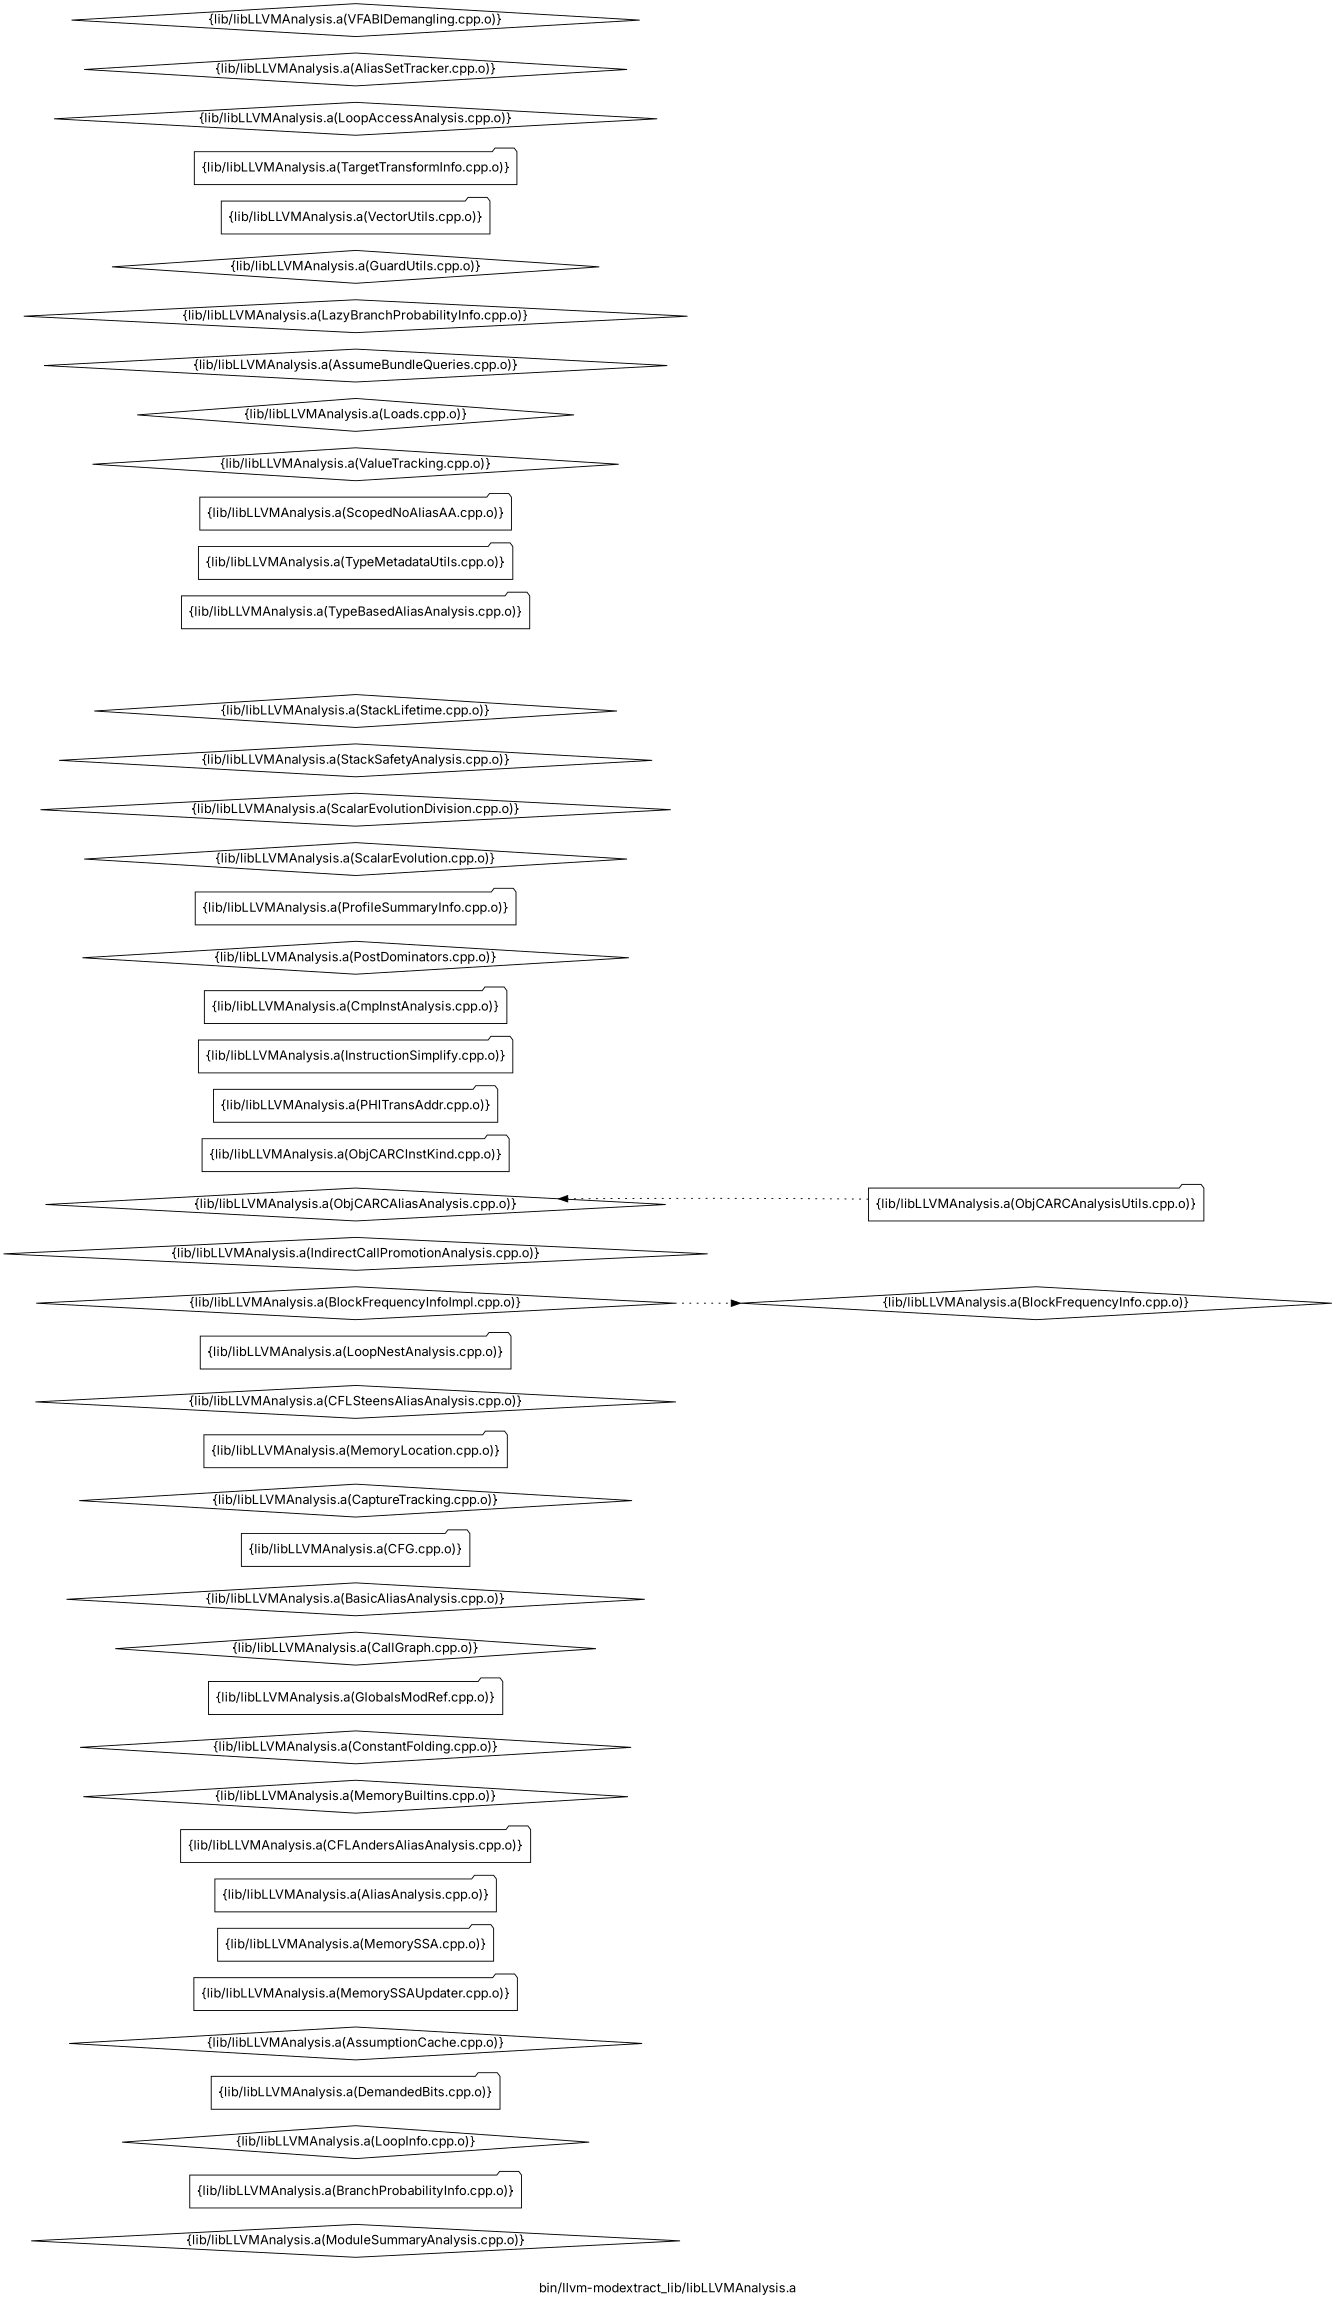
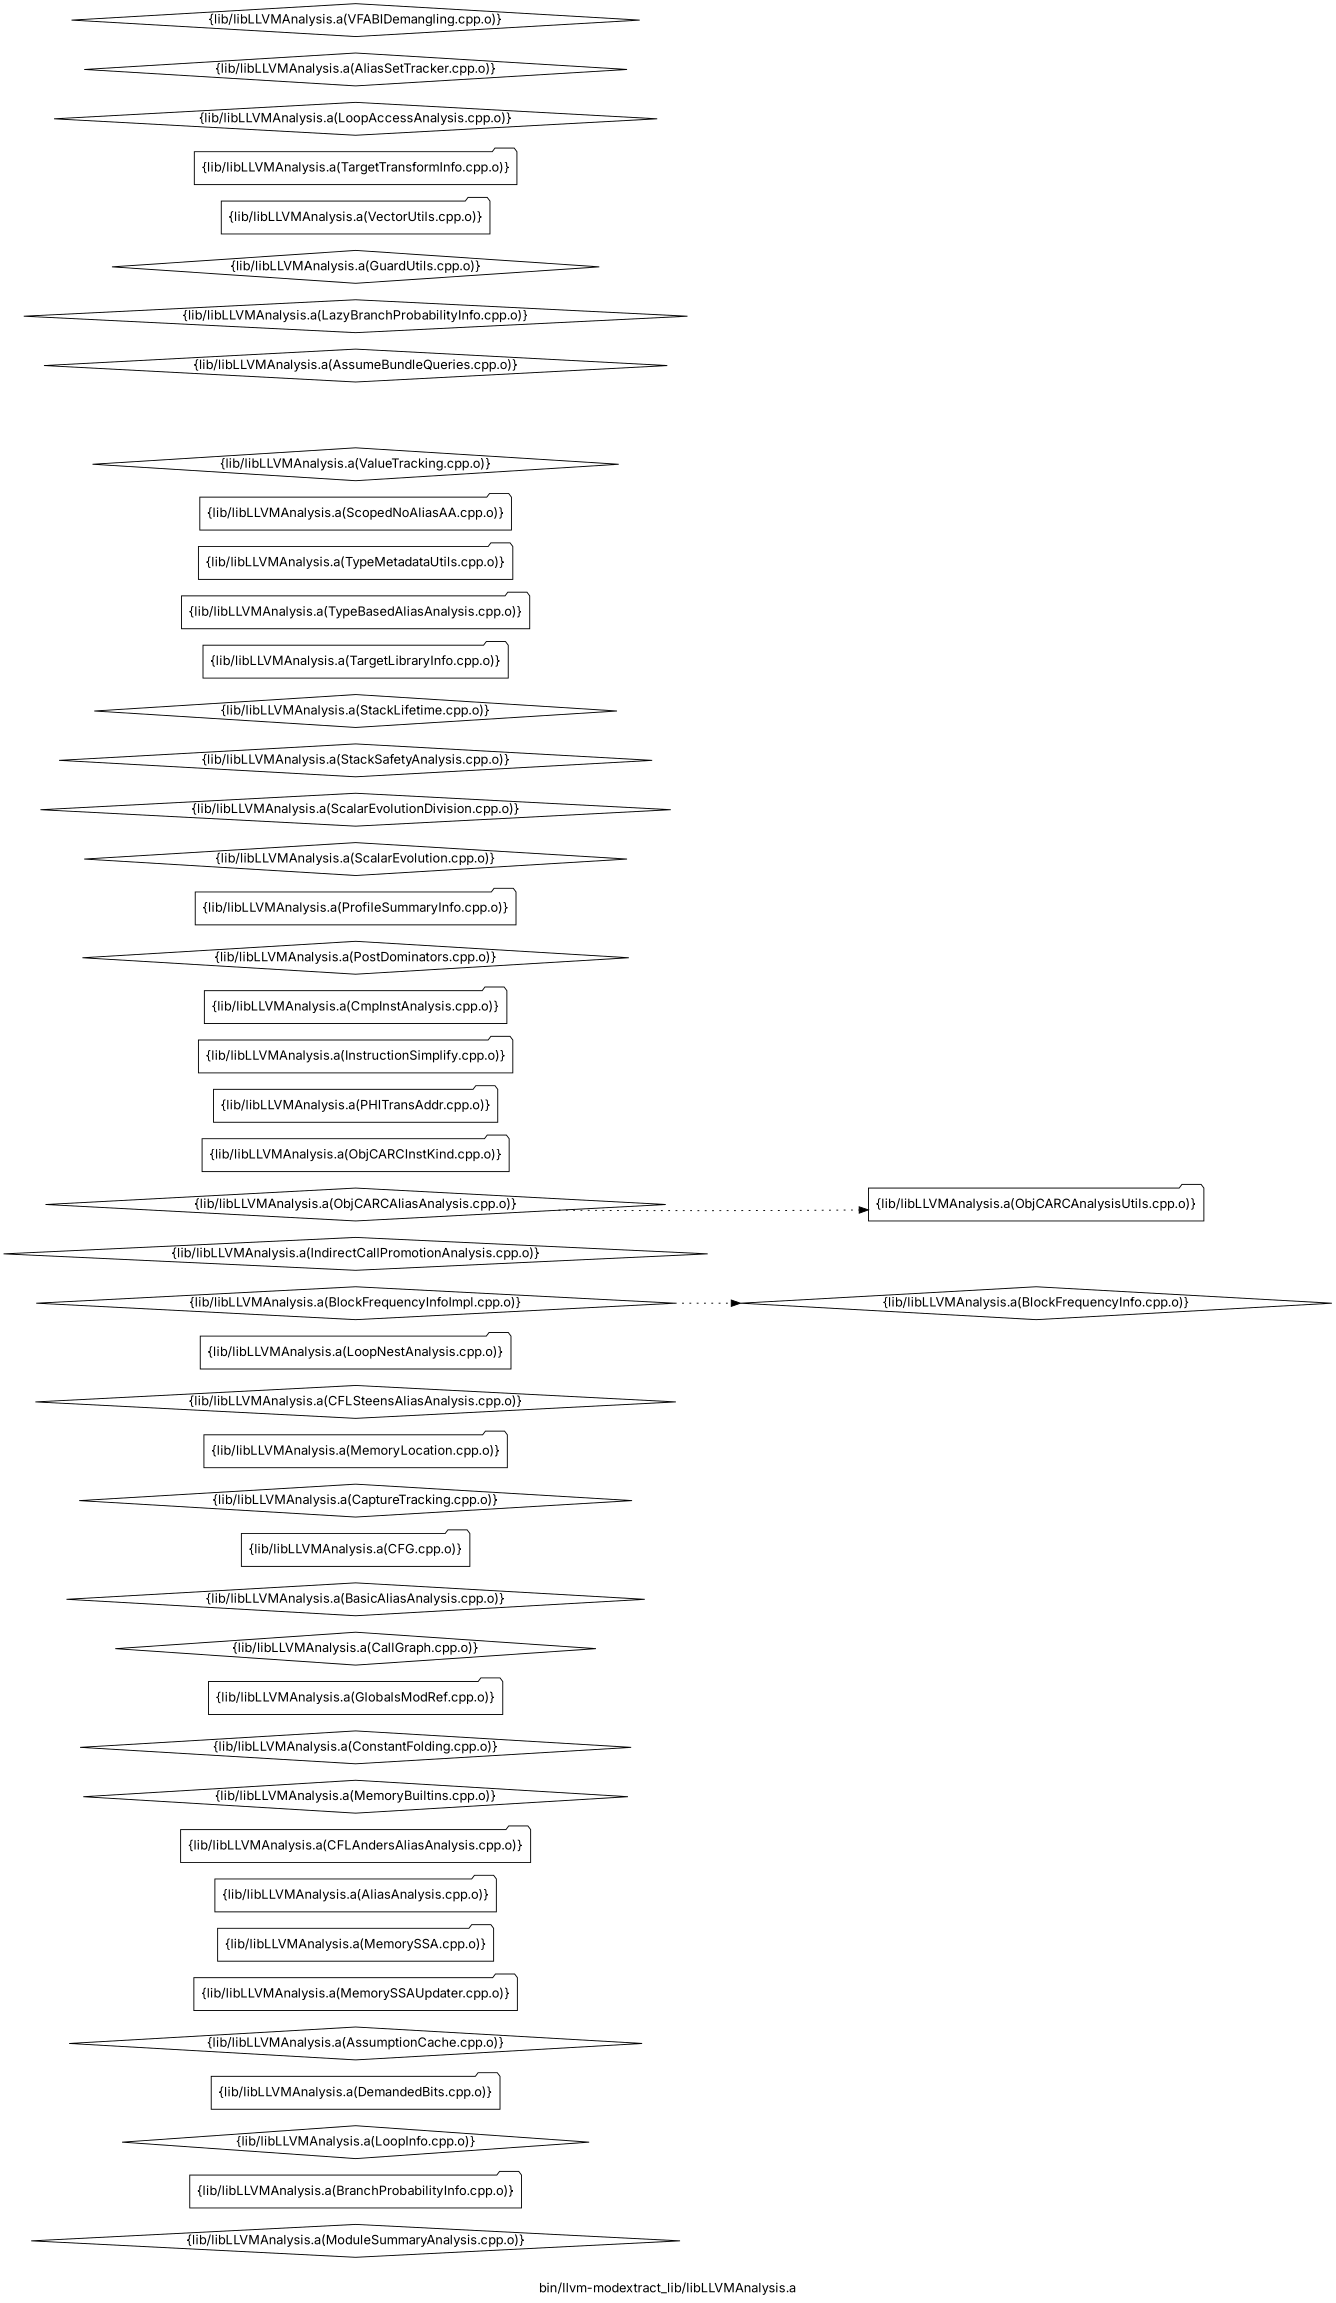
node "{lib/libLLVMAnalysis.a(Loads.cpp.o)}": removed
node "{lib/libLLVMAnalysis.a(TargetLibraryInfo.cpp.o)}": added
edge "{lib/libLLVMAnalysis.a(ObjCARCAnalysisUtils.cpp.o)}" -> "{lib/libLLVMAnalysis.a(ObjCARCAliasAnalysis.cpp.o)}": reversed
